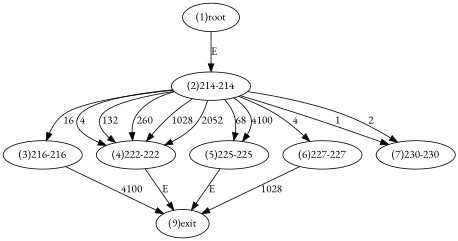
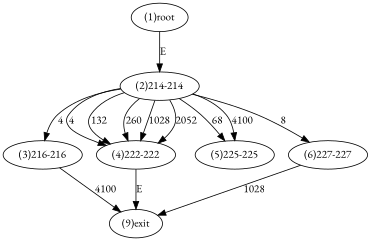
edge "(2)214-214" -> "(3)216-216": label "16" -> "4"
edge "(2)214-214" -> "(6)227-227": label "4" -> "8"
node "(7)230-230": removed
edge "(5)225-225" -> "(9)exit": removed, label "E"
